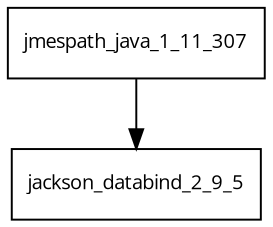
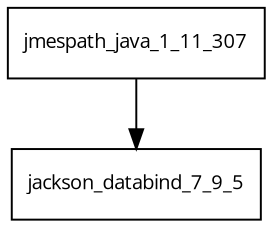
node "jackson_databind_2_9_5": label "jackson_databind_2_9_5" -> "jackson_databind_7_9_5"
